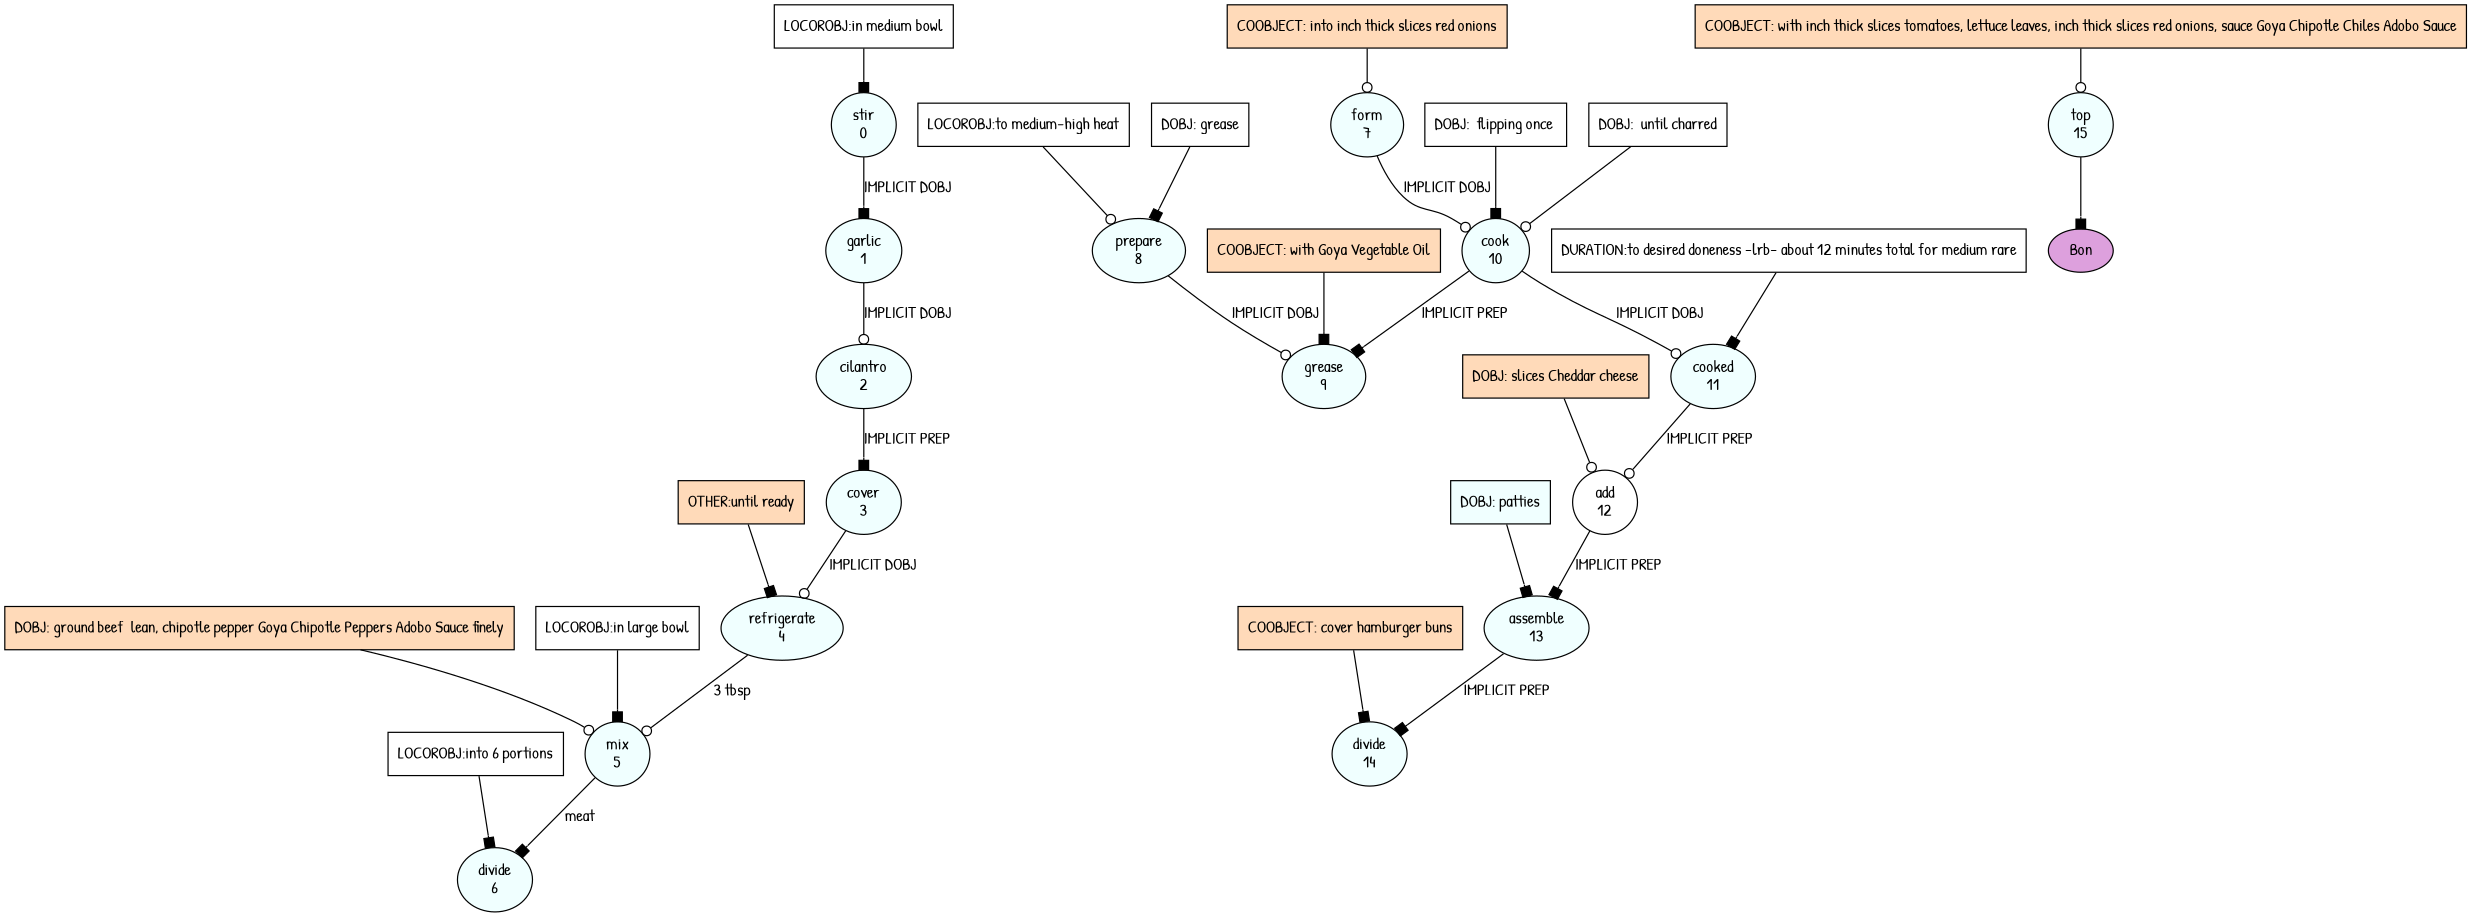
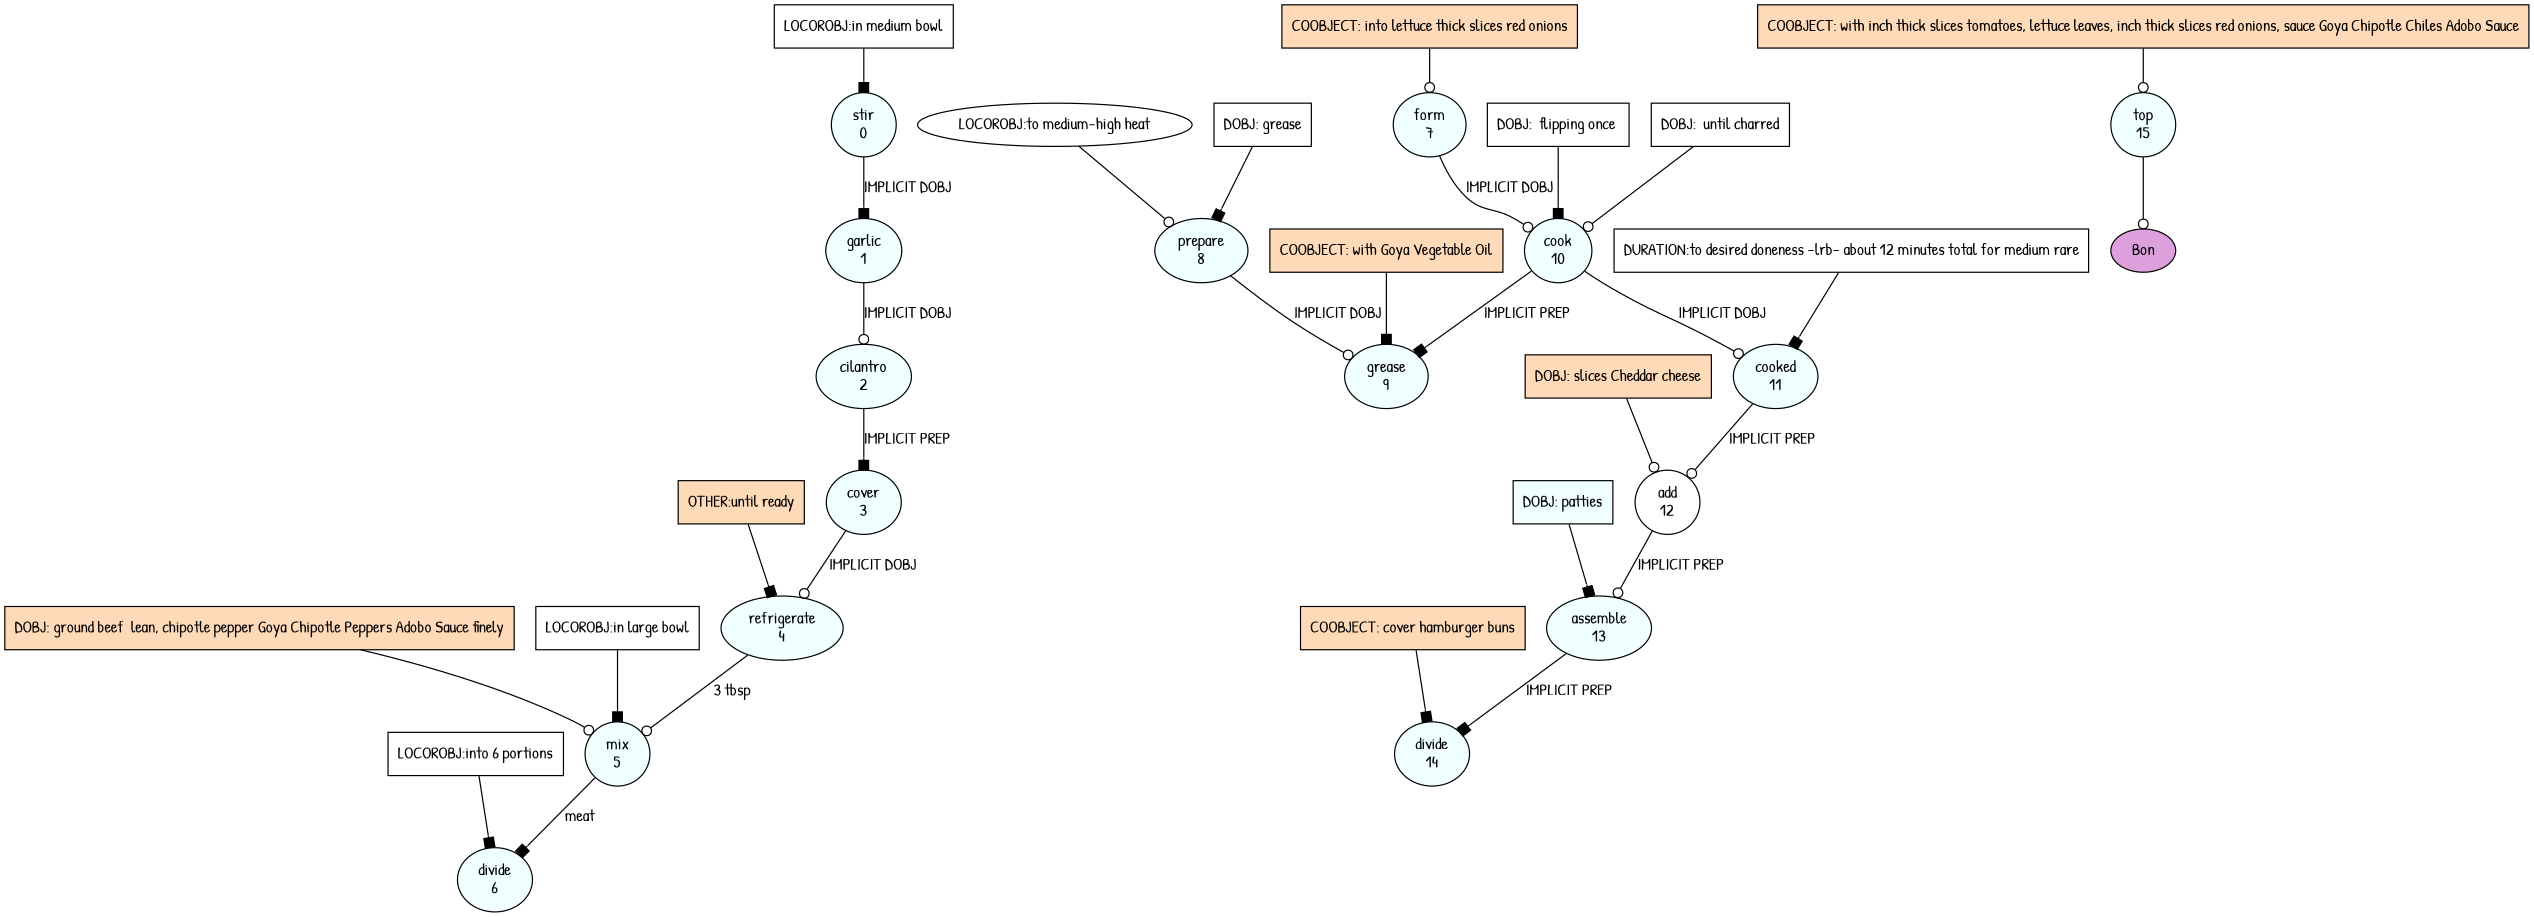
node "COOBJECT: into inch thick slices red onions": label "COOBJECT: into inch thick slices red onions" -> "COOBJECT: into lettuce thick slices red onions"
node "LOCOROBJ:to medium-high heat": shape box -> ellipse
edge "top 15" -> "Bon": arrowhead box -> odot
edge "add 12" -> "assemble 13": arrowhead box -> odot
